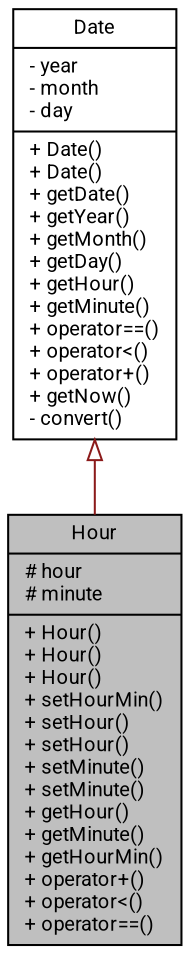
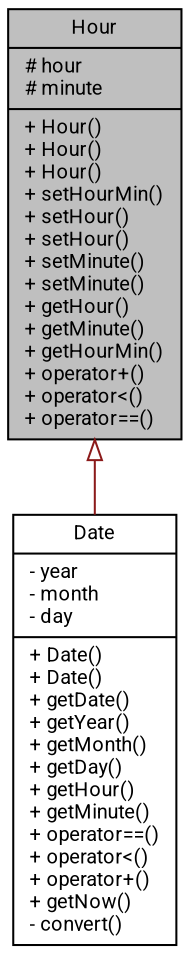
edge "Hour" -> "Date": reversed
